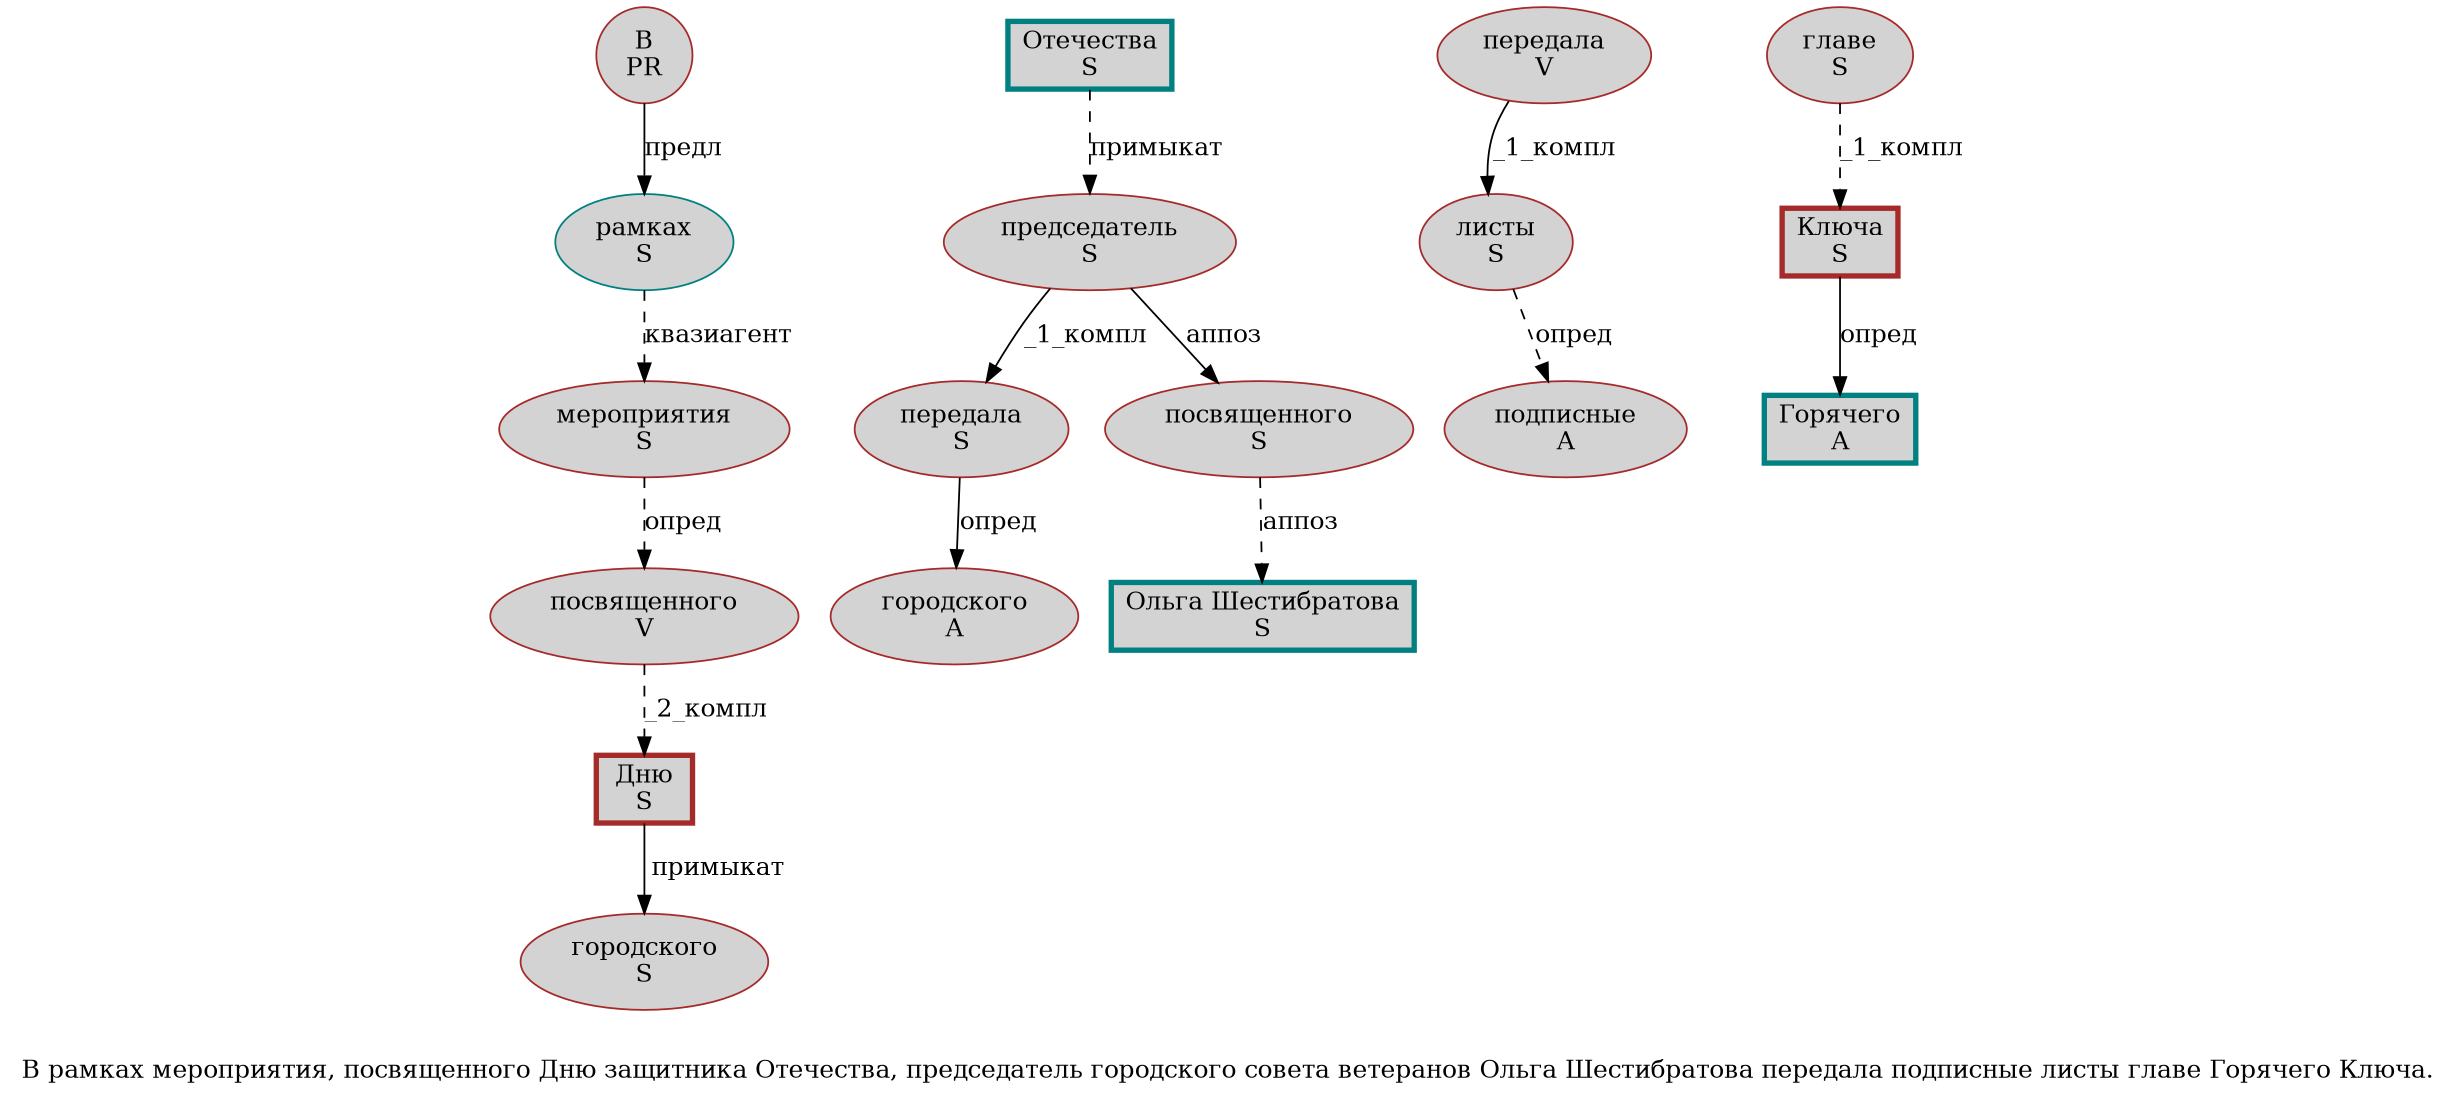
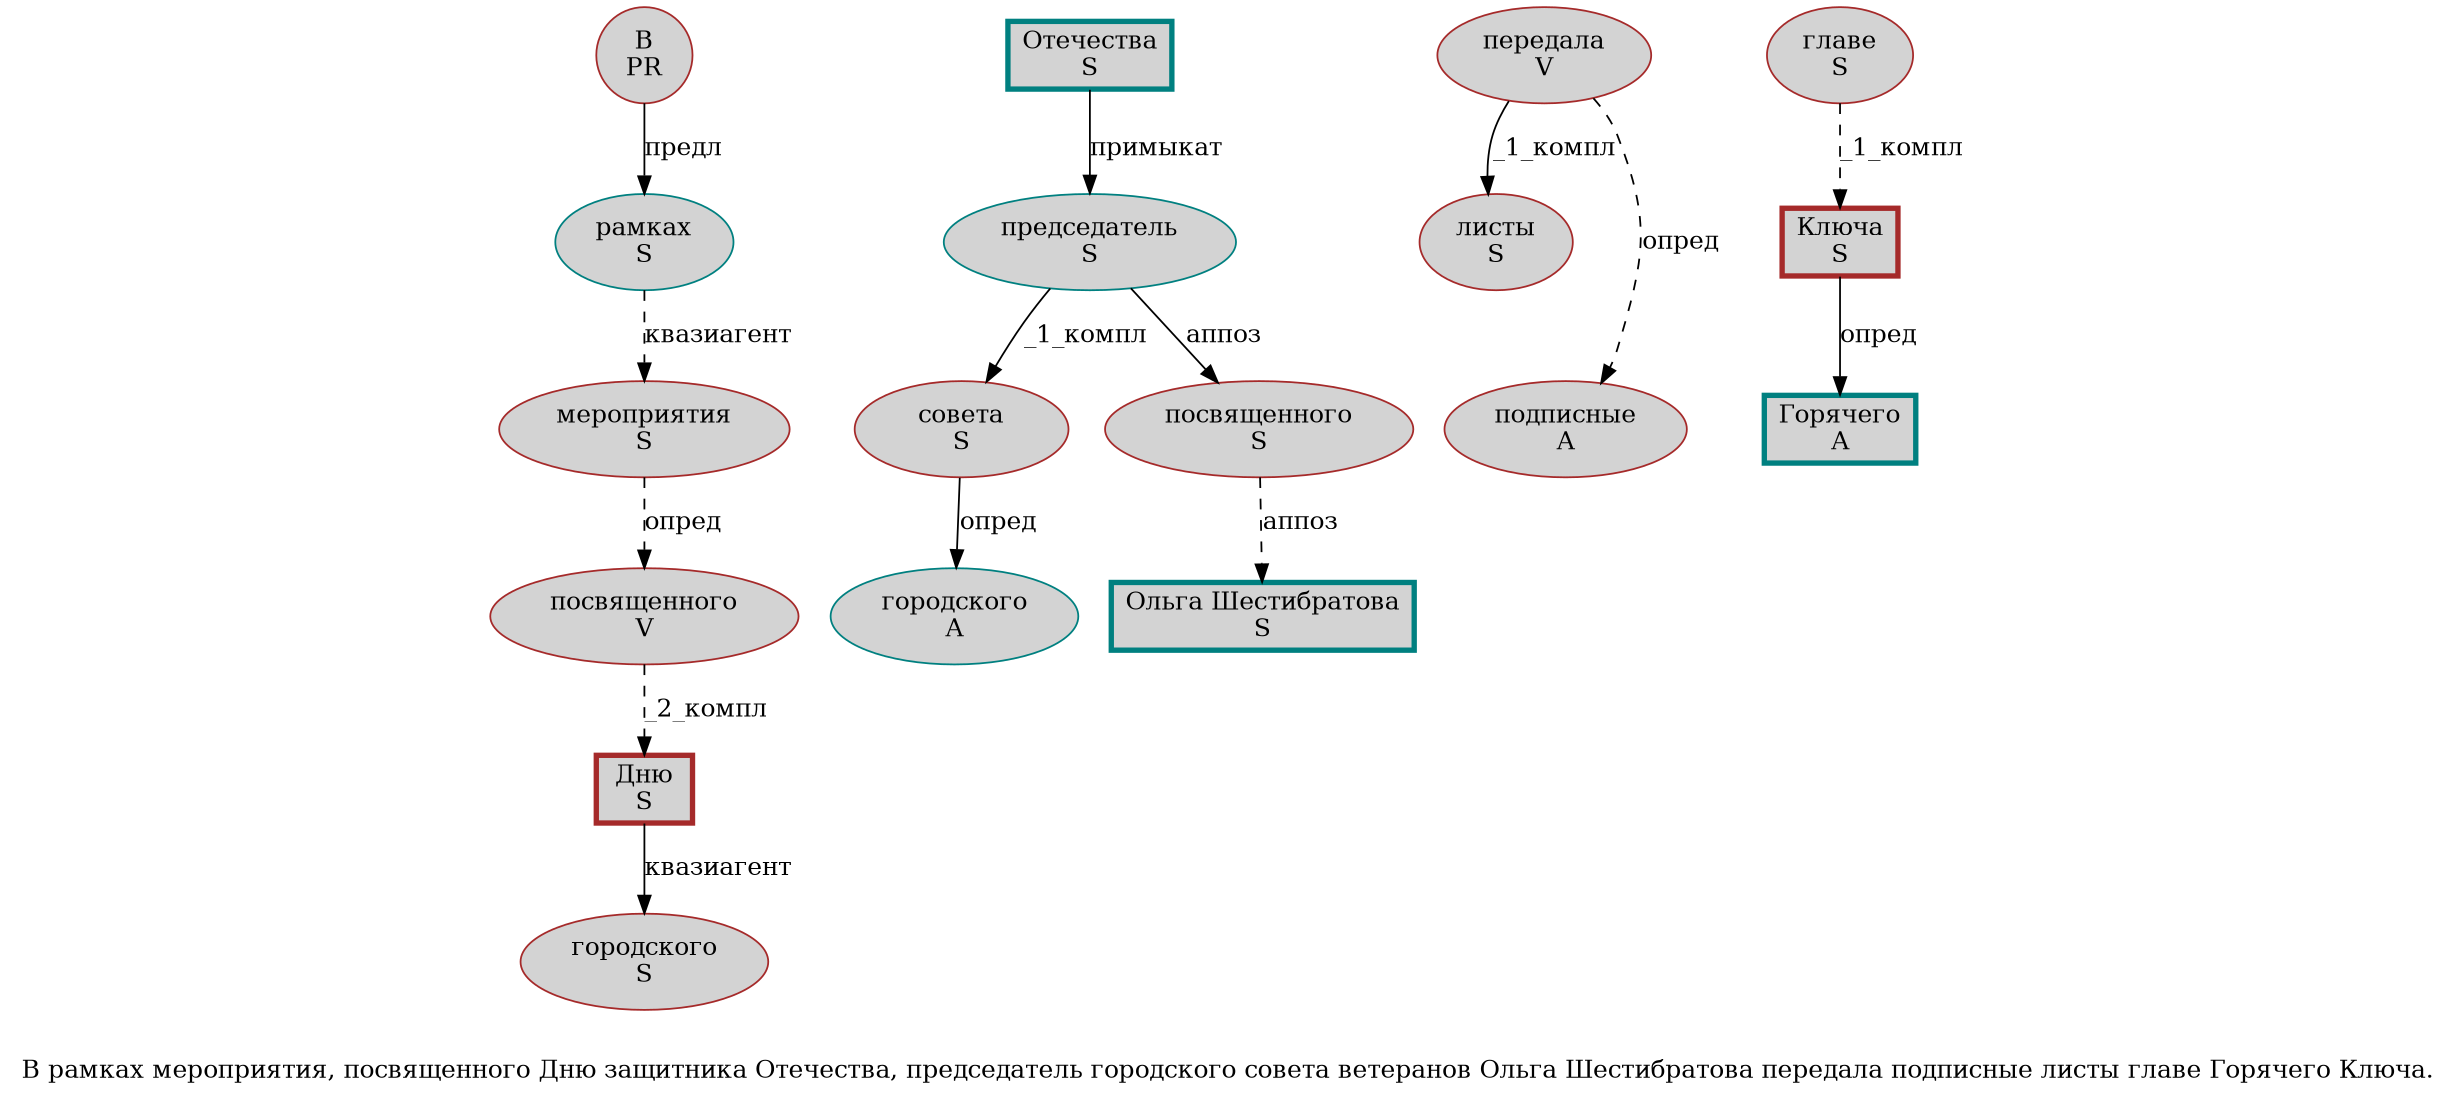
edge "Отечества S" -> "председатель S": style dashed -> solid
node "председатель S": color brown -> teal
edge "листы S" -> "подписные A": now "передала V" -> "подписные A"
node "передала S": label "передала S" -> "совета S"
node "городского A": color brown -> teal
edge "Дню S" -> "городского S": label "примыкат" -> "квазиагент"
